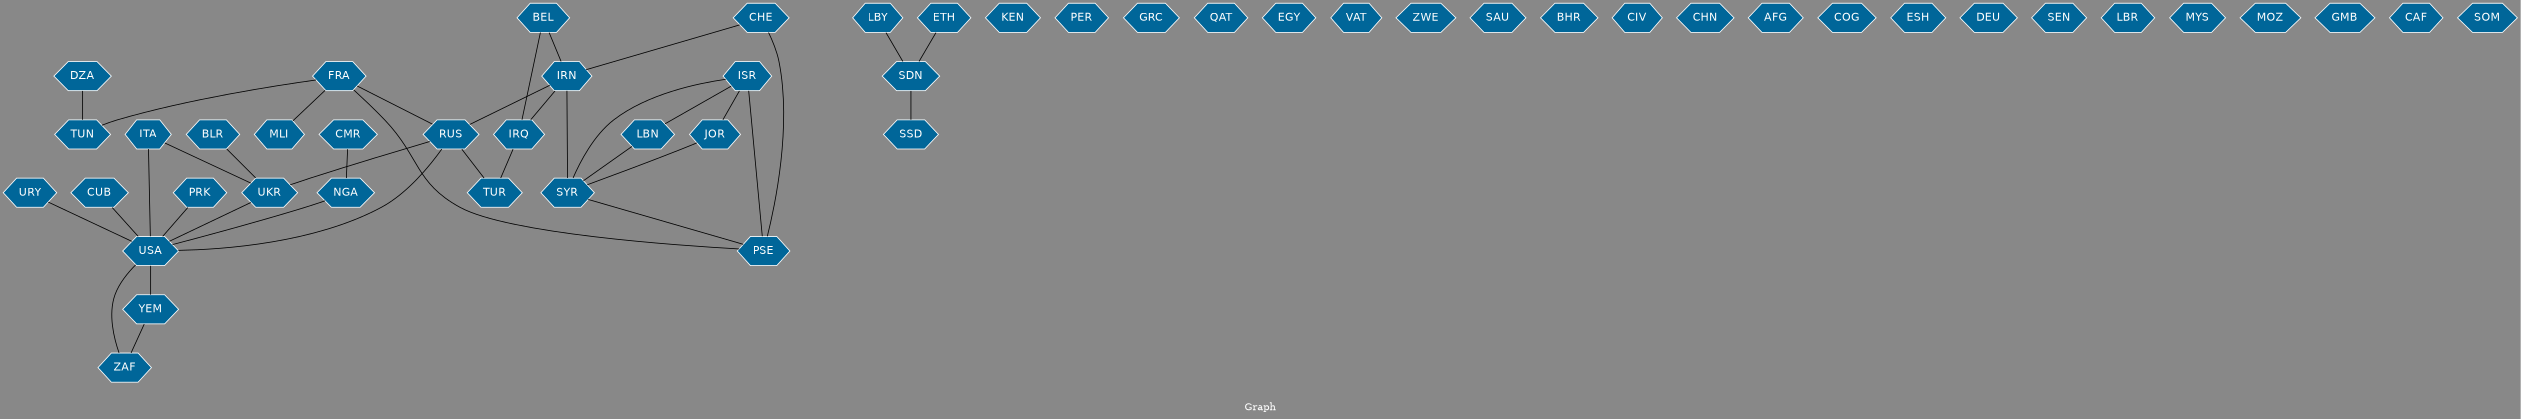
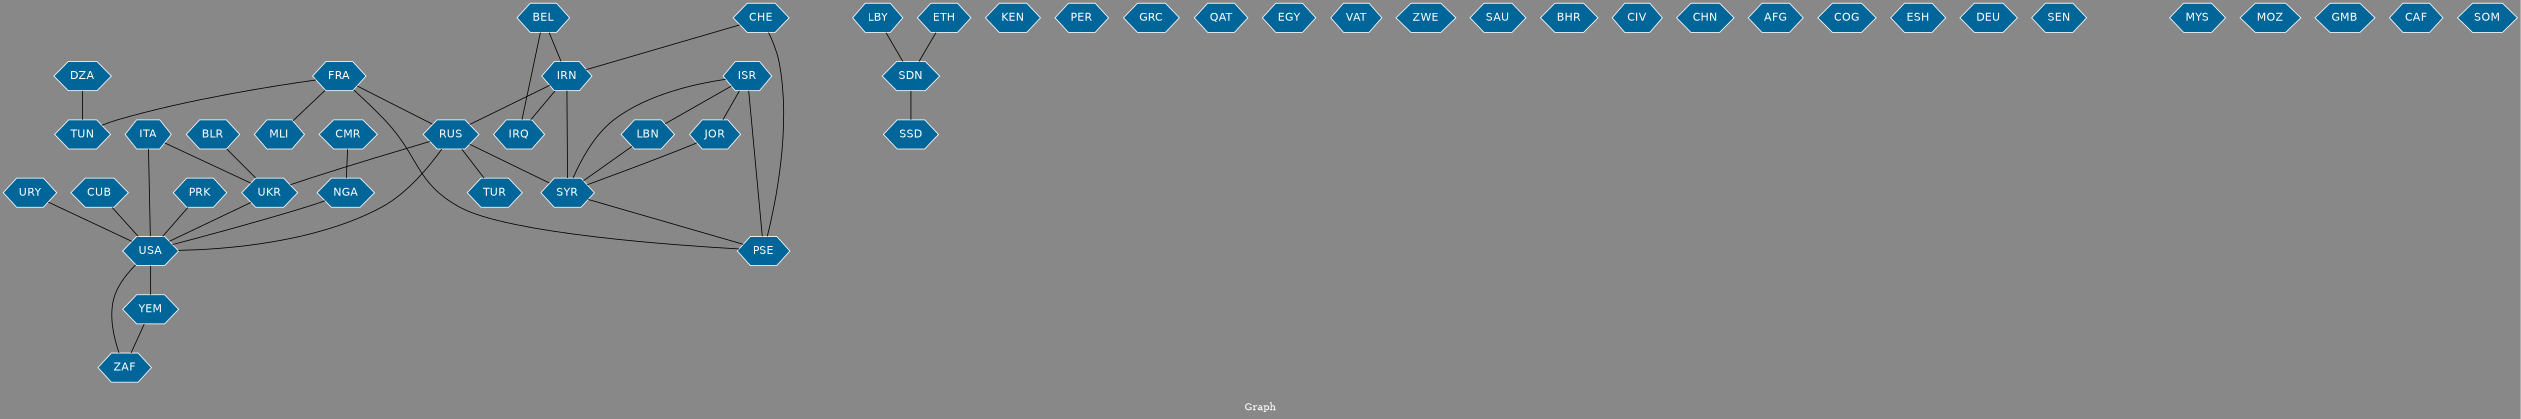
node "LBR": removed
edge "IRQ" -- "TUR": removed
edge "RUS" -- "SYR": added
